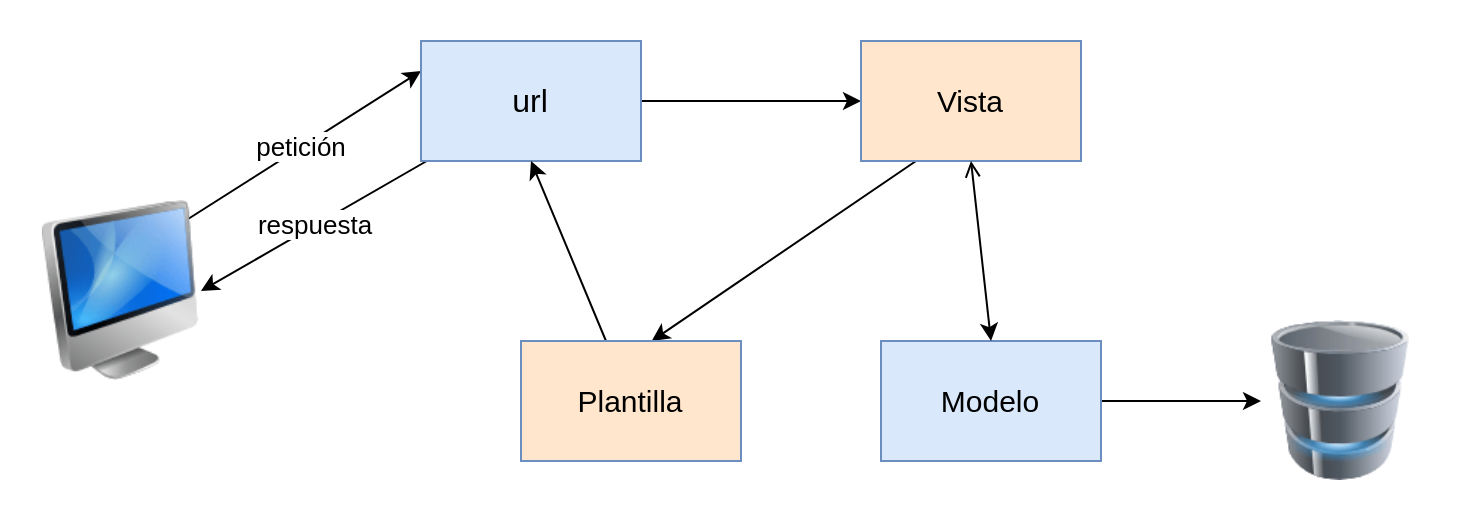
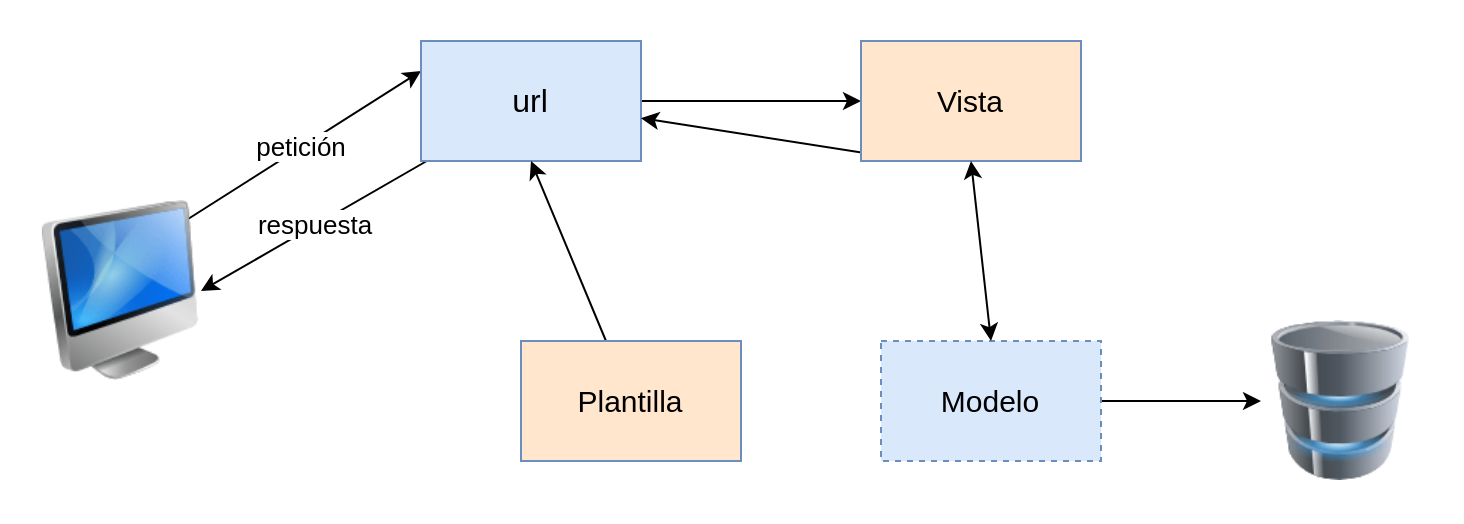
edge "Vista" -- "Modelo": arrowhead open -> classic
edge "Vista" -> "Plantilla": now "Vista" -> "url"
node "Modelo": style solid -> dashed
